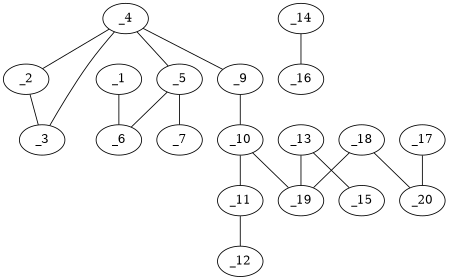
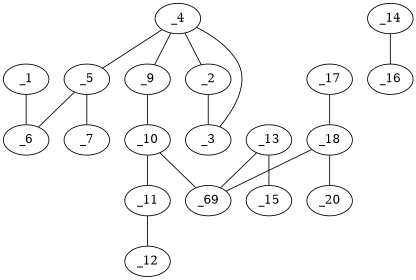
edge "_17" -- "_20": now "_17" -- "_18"
node "_19": label "_19" -> "_69"
